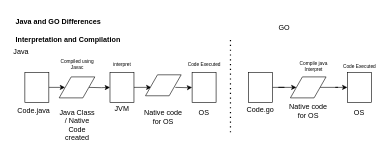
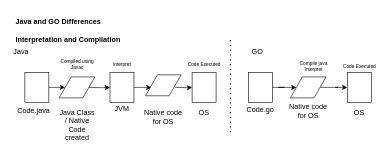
node "GO": moved (285, 27) -> (258, 51)
